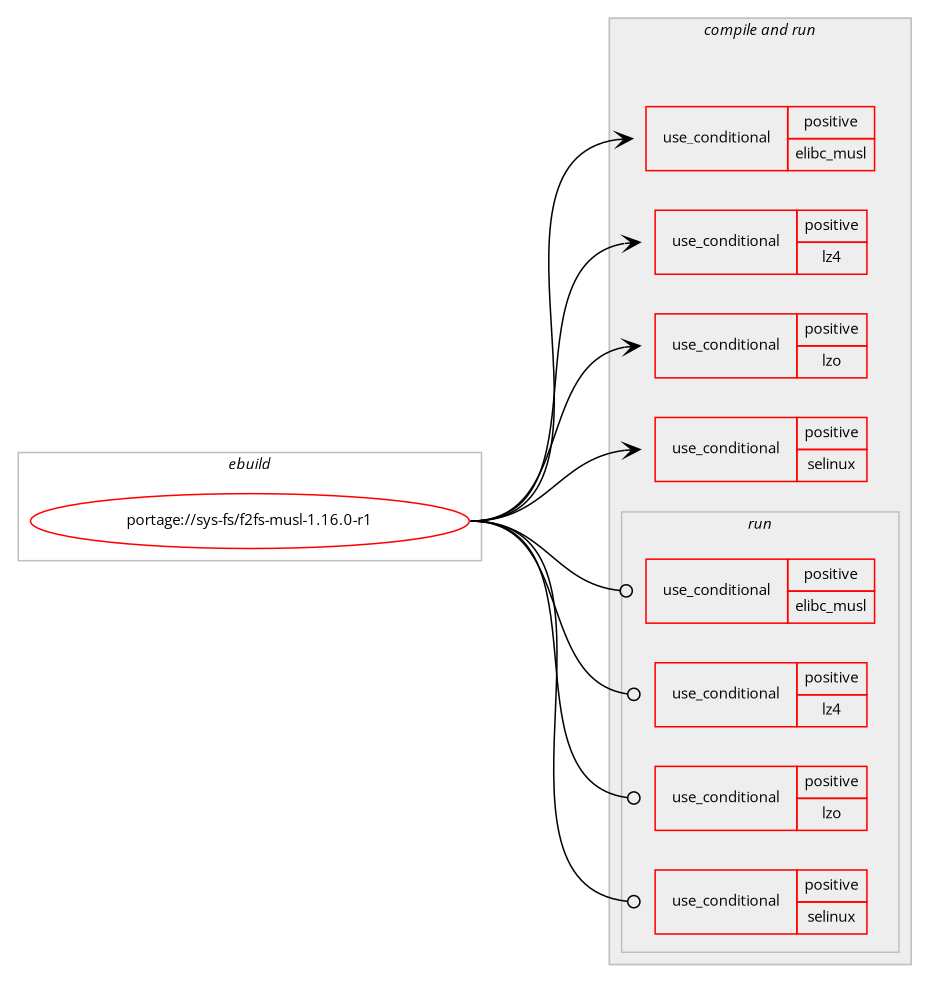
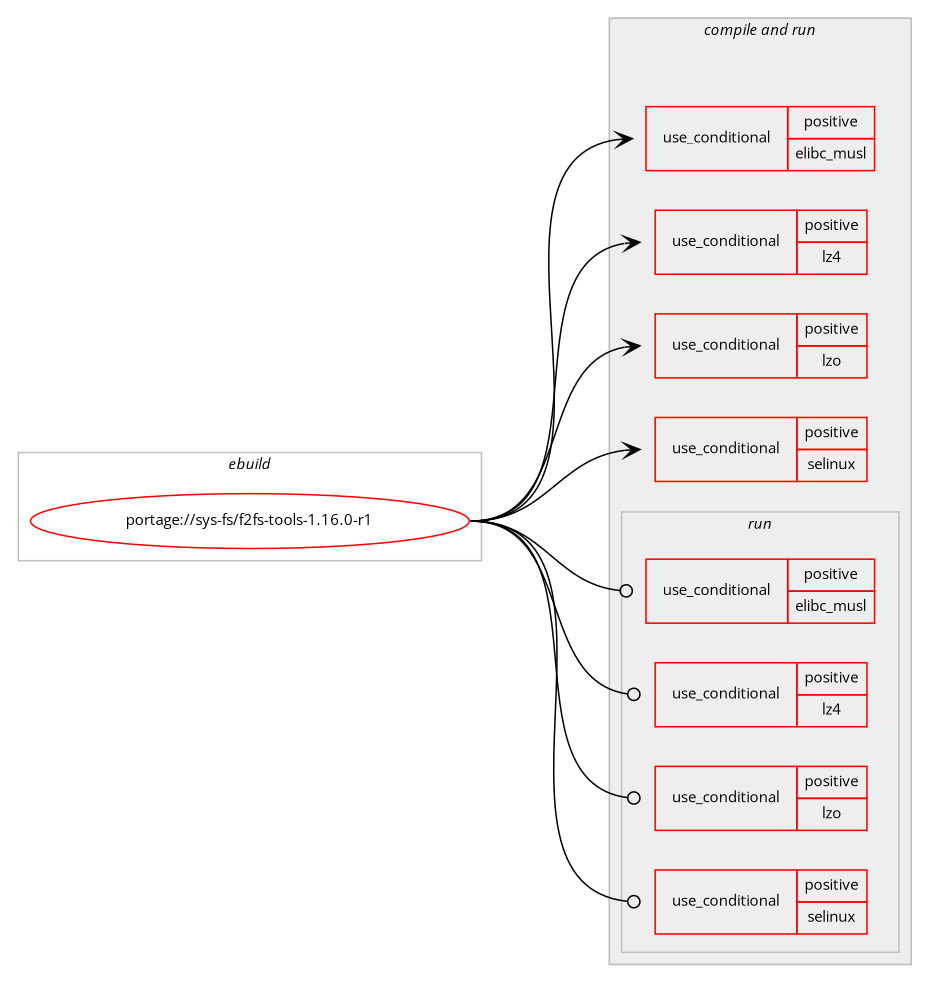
node "portage://sys-fs/f2fs-musl-1.16.0-r1": label "portage://sys-fs/f2fs-musl-1.16.0-r1" -> "portage://sys-fs/f2fs-tools-1.16.0-r1"
